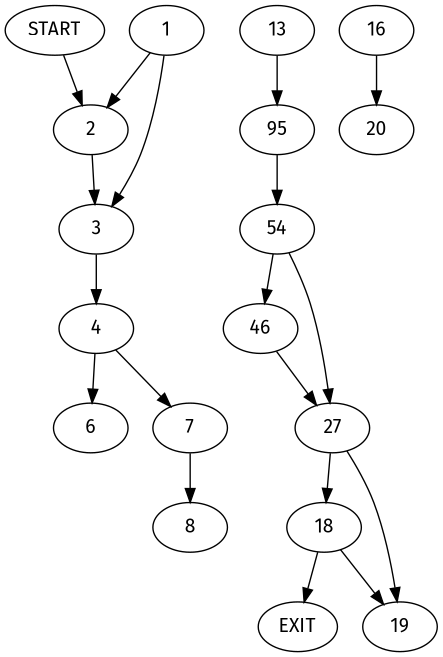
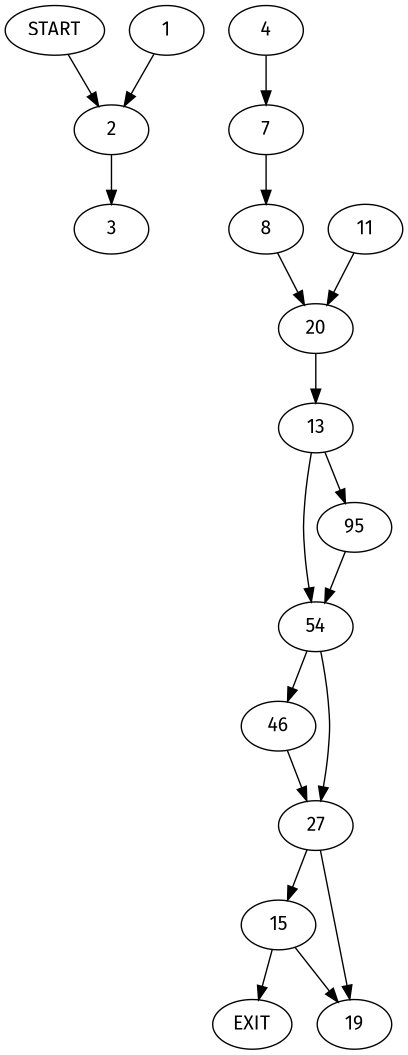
node "16": label "16" -> "11"
edge "1" -> "3": removed
edge "3" -> "4": removed
edge "8" -> "20": added
edge "20" -> "13": added
node "6": removed
edge "13" -> "54": added
node "18": label "18" -> "15"
